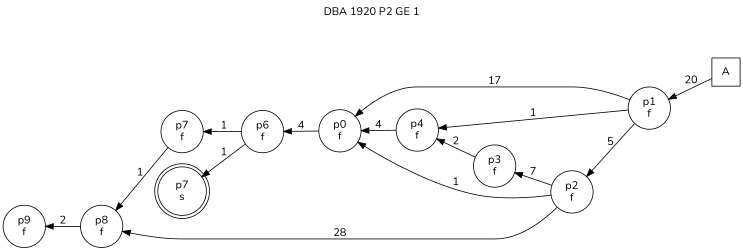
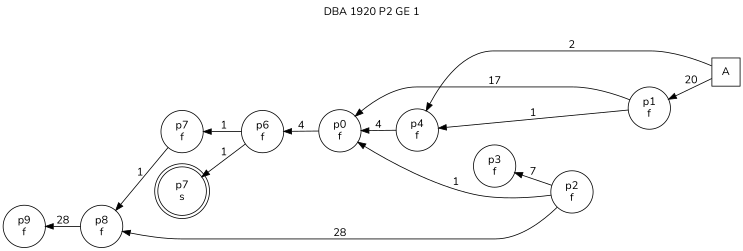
edge "p1 f" -> "p2 f": removed, label "5"
edge "p3 f" -> "p4 f": now "A" -> "p4 f"
edge "p8 f" -> "p9 f": label "2" -> "28"
